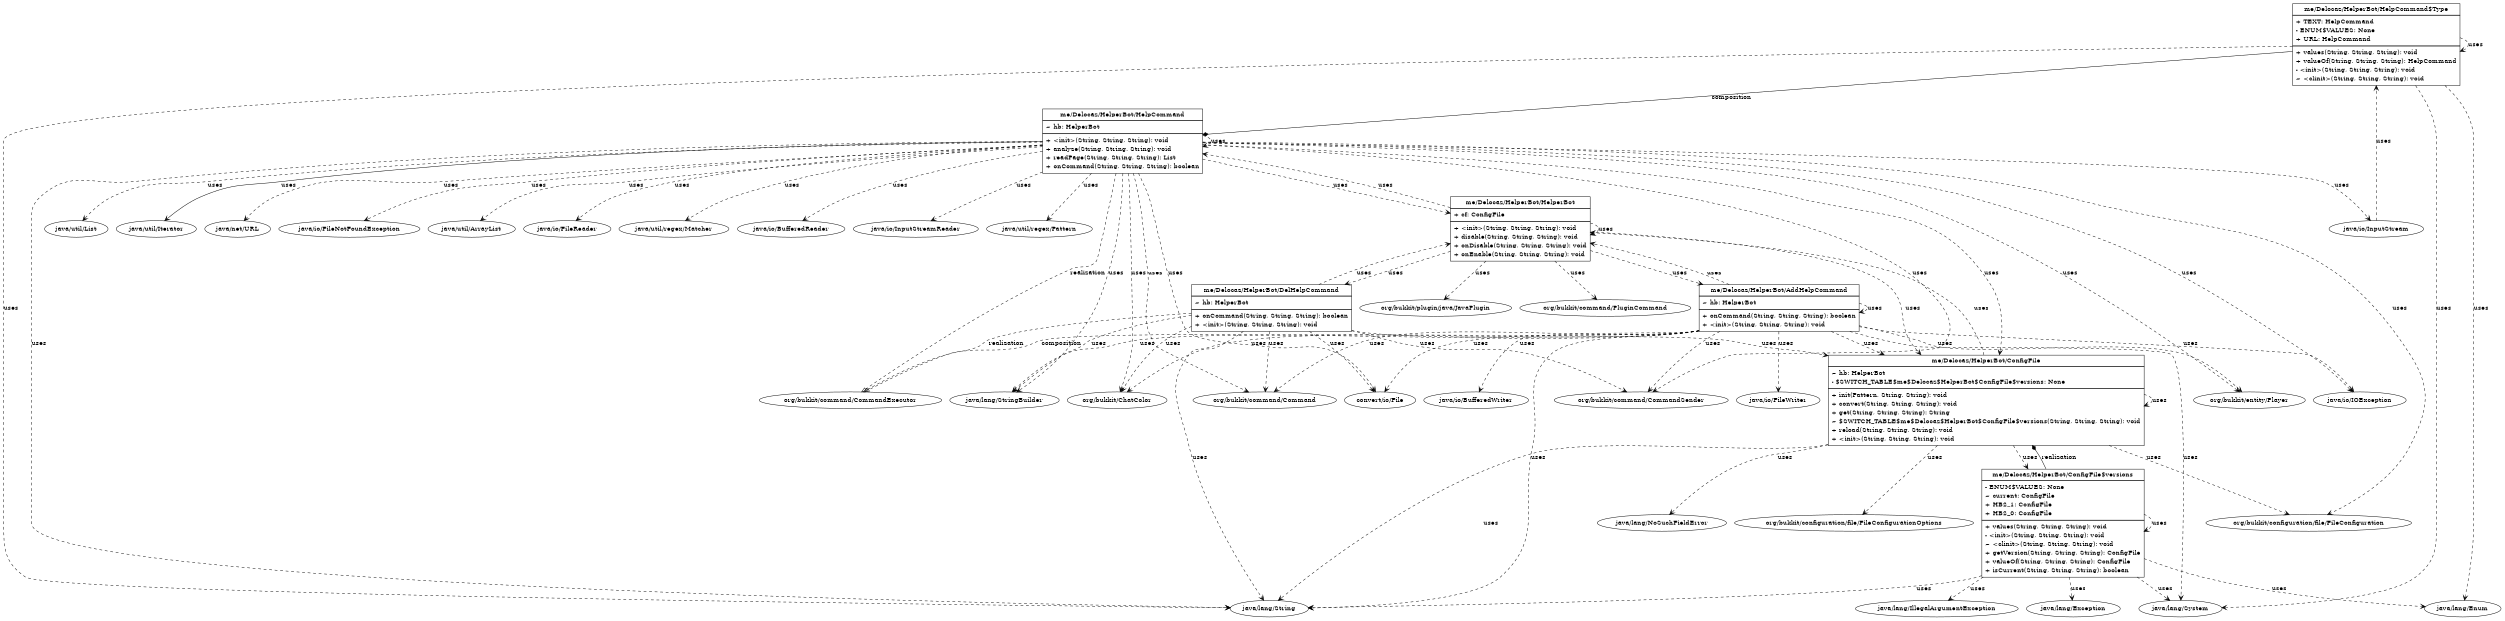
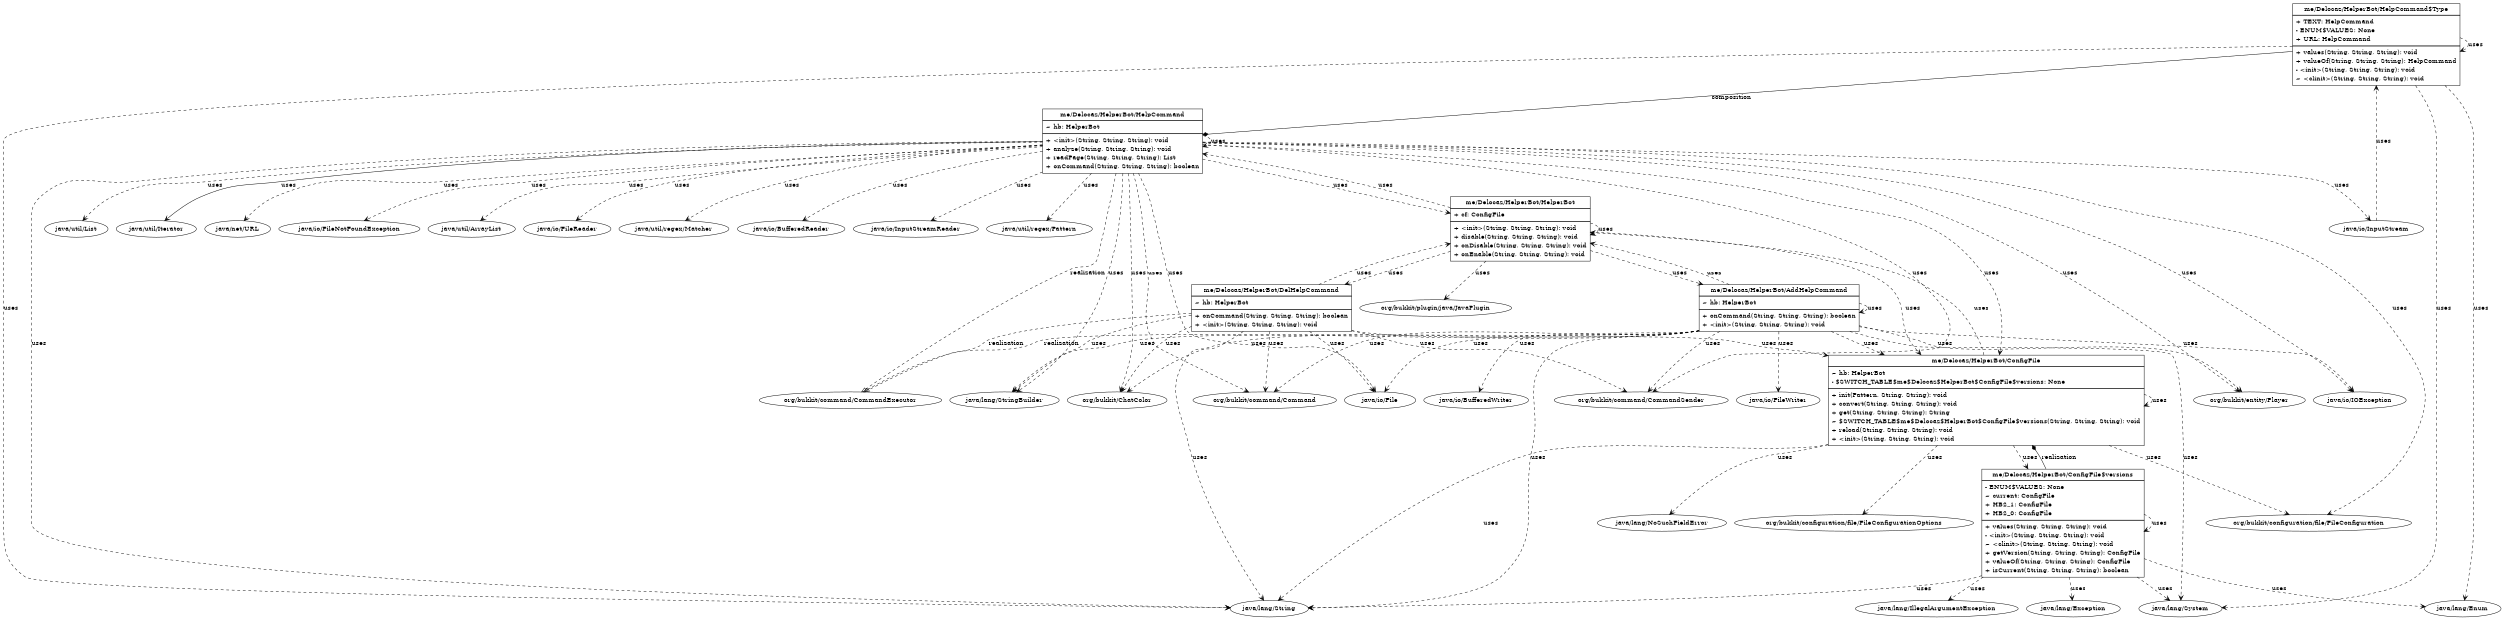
node "org/bukkit/command/PluginCommand": removed
edge "me/Delocaz/HelperBot/AddHelpCommand" -> "org/bukkit/command/CommandExecutor": label "composition" -> "realization"
node "convert/io/File": label "convert/io/File" -> "java/io/File"
